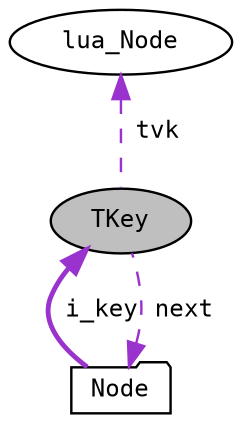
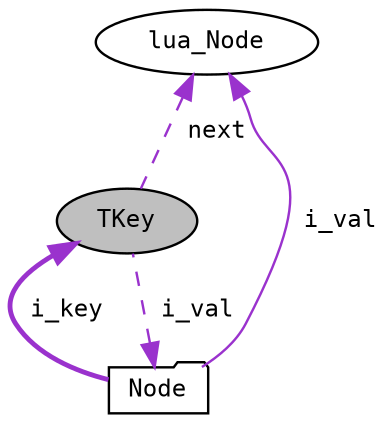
edge "TKey" -> "lua_Node": label " tvk" -> " next"
edge "Node" -> "lua_Node": added, label "i_val"
edge "TKey" -> "Node": label " next" -> " i_val"
